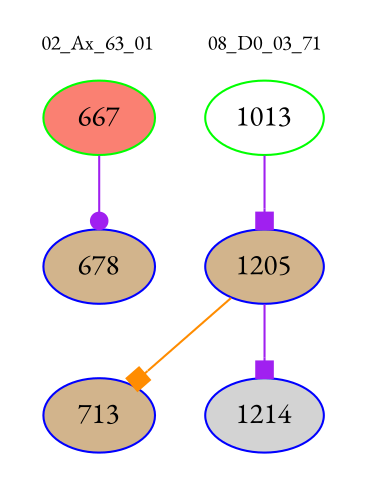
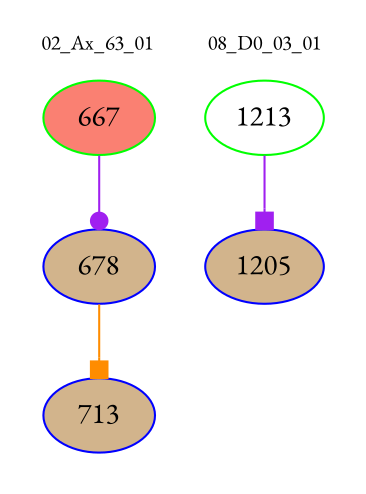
cluster "08_D0_03_71": label "08_D0_03_71" -> "08_D0_03_01"
node "1013": label "1013" -> "1213"
edge "1205" -> "713": now "678" -> "713"
node "1214": removed
